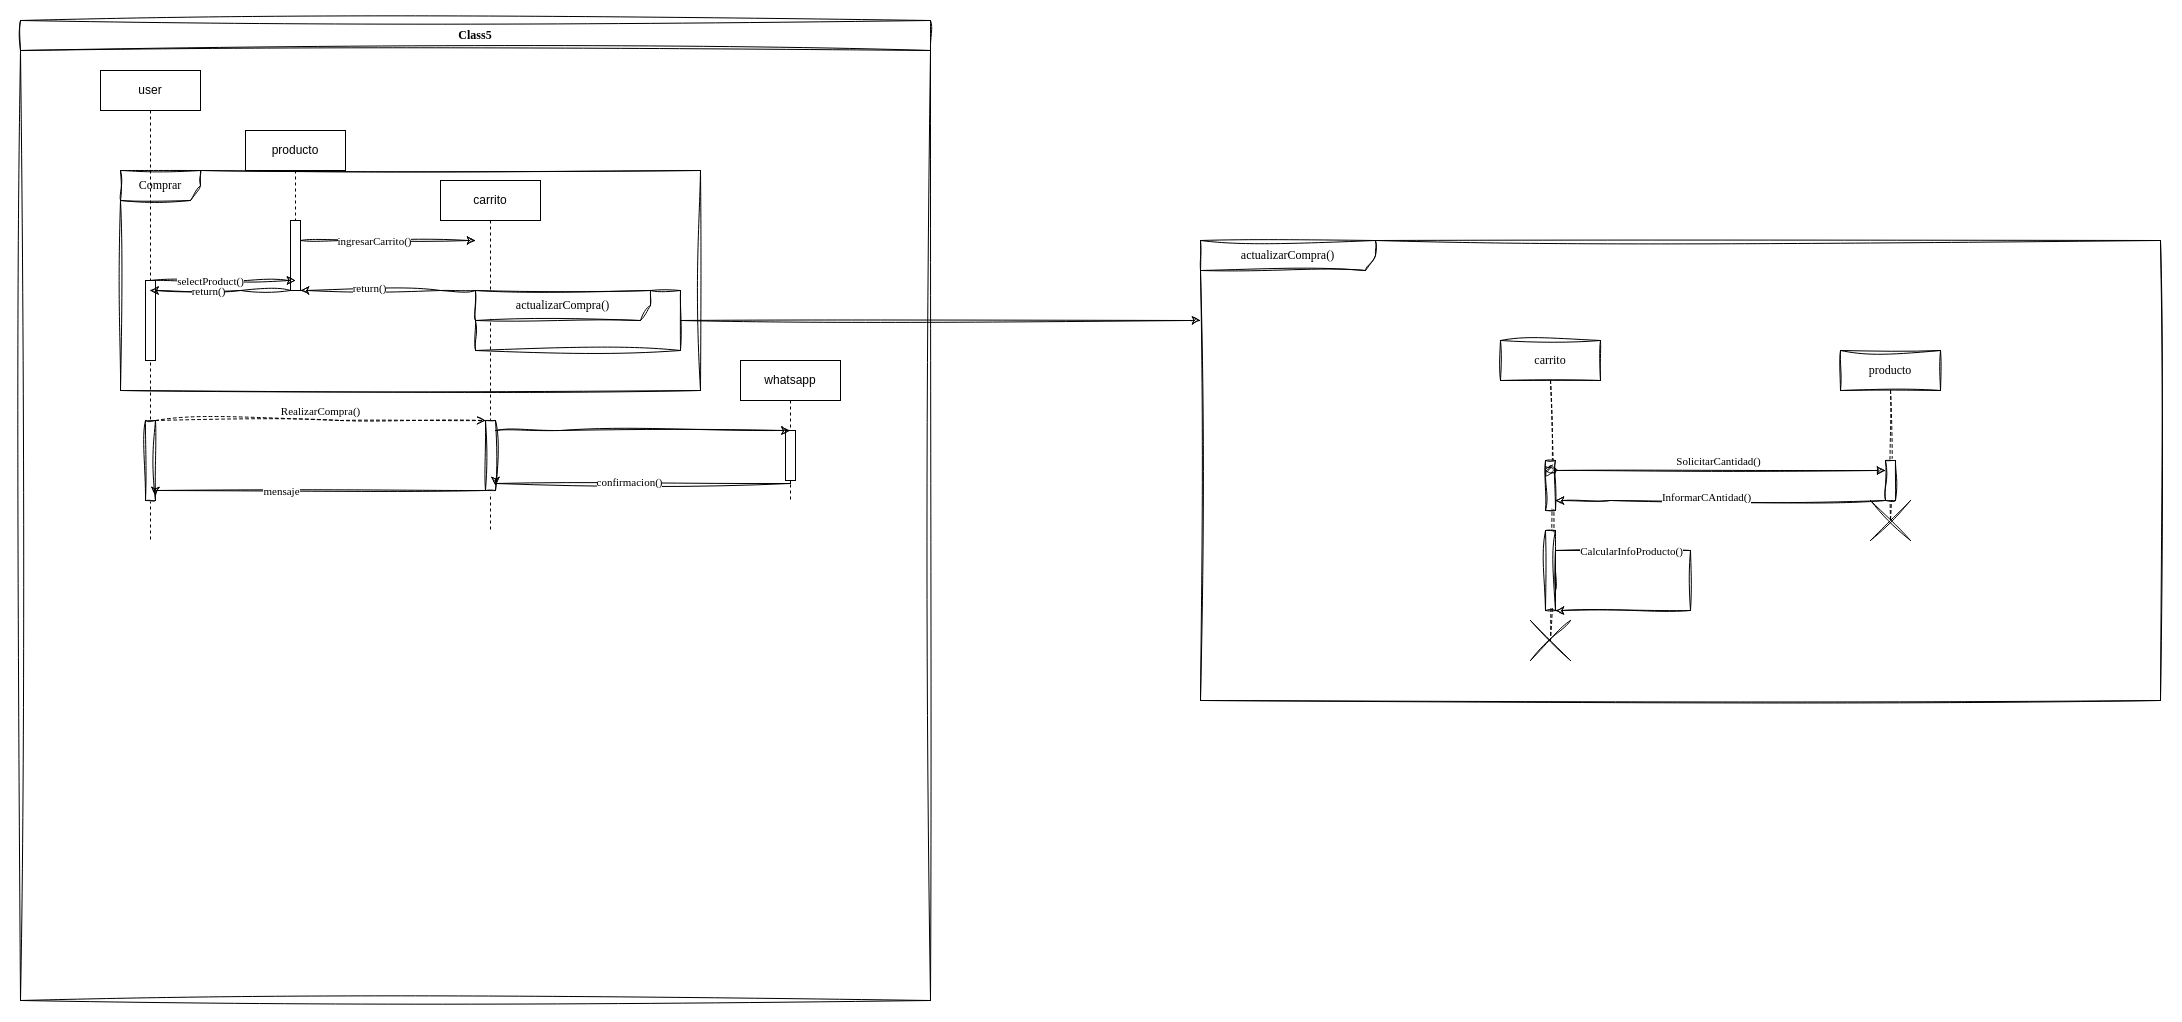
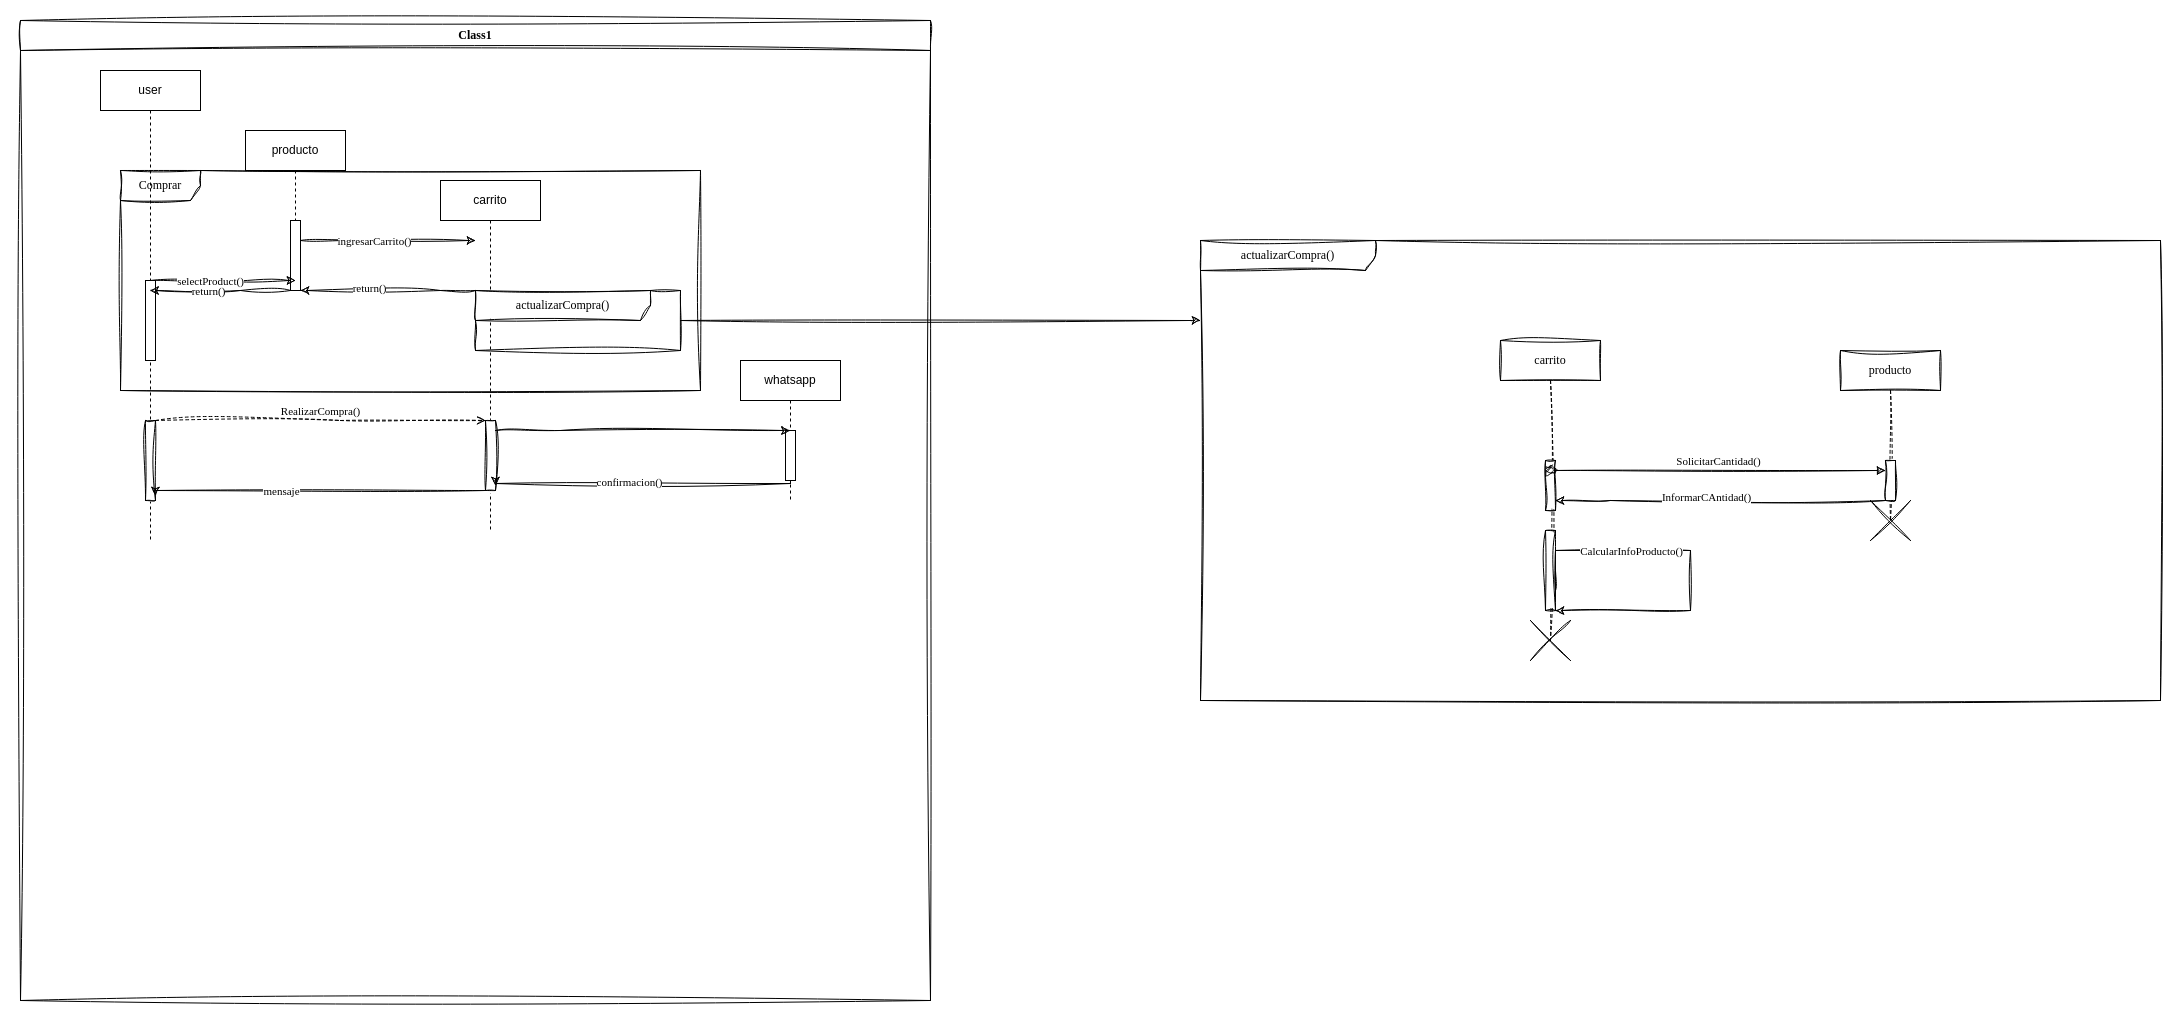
node "Class5": label "Class5" -> "Class1"
